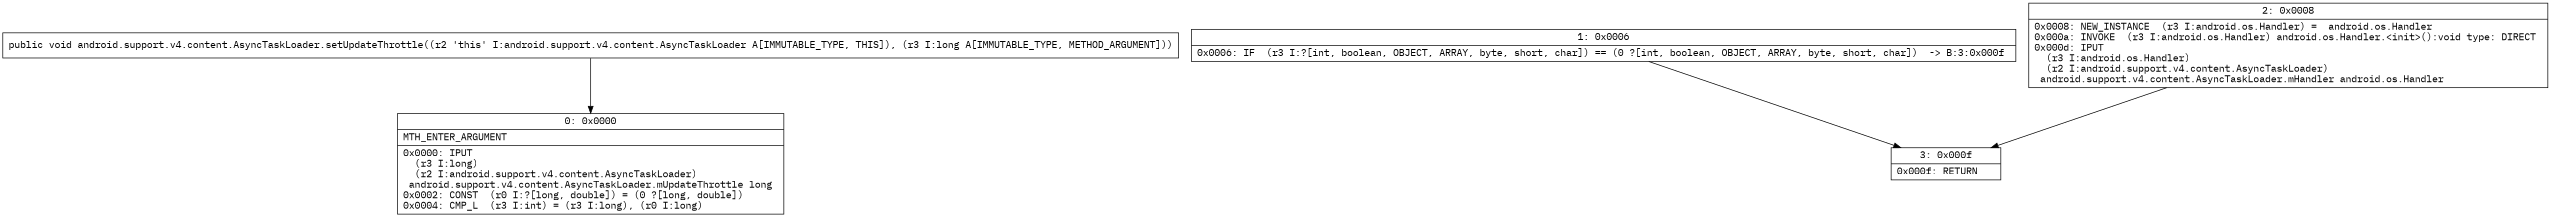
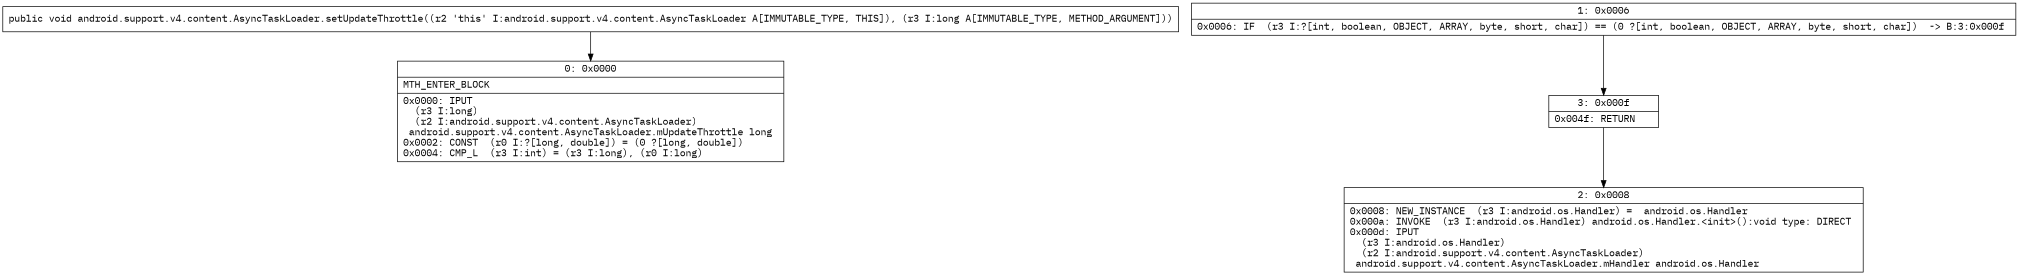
edge "2: 0x0008" -> "3: 0x000f": reversed
node "0: 0x0000": text "MTH_ENTER_ARGUMENT" -> "MTH_ENTER_BLOCK"
node "3: 0x000f": text "0x000f: RETURN" -> "0x004f: RETURN"
